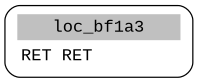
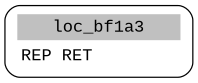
node "loc_bf1a3": text "RET RET" -> "REP RET"
